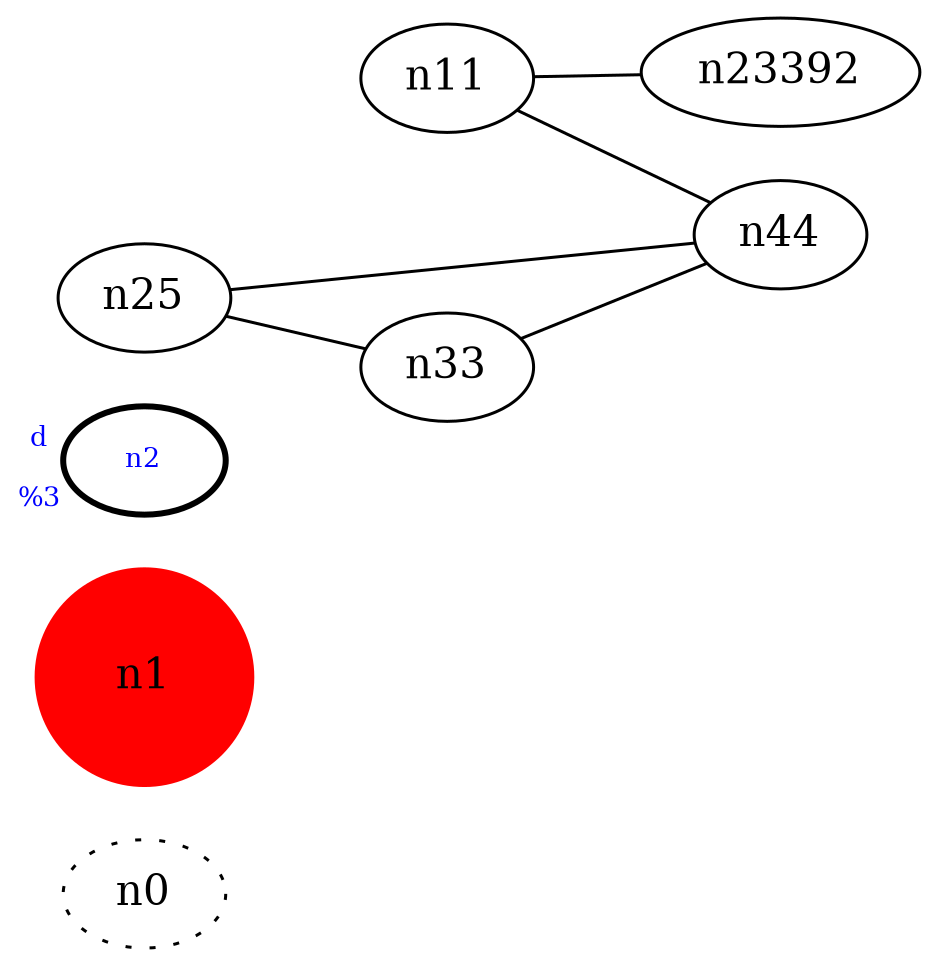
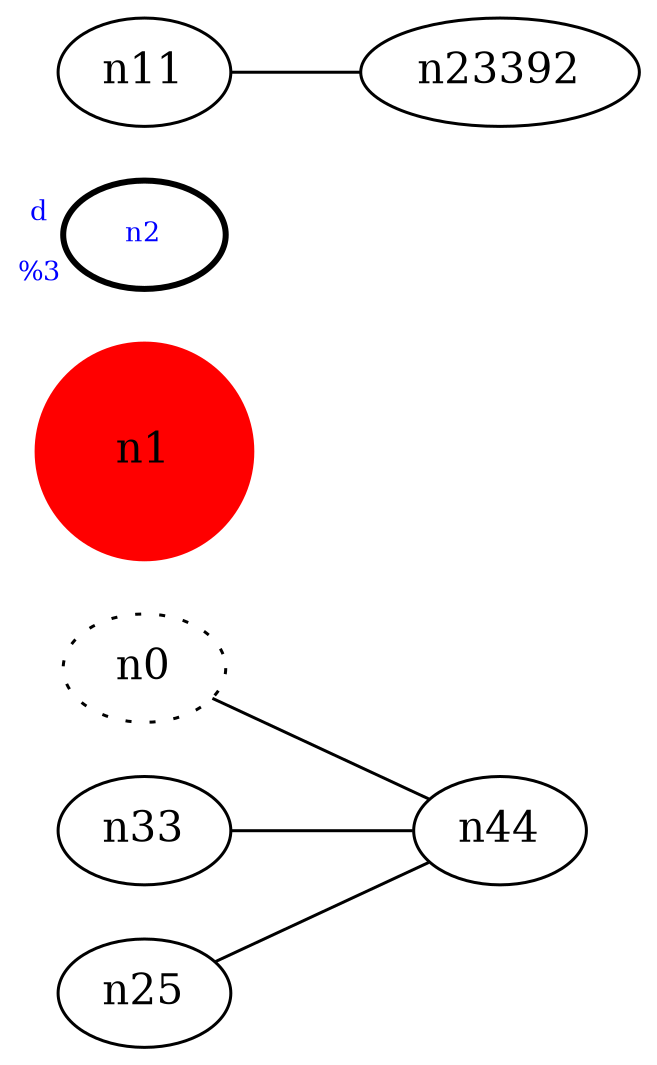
edge "n11" -- "n44": now "n0" -- "n44"
edge "n25" -- "n33": removed
